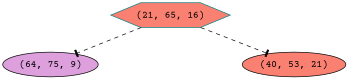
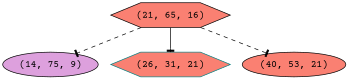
node "(21, 65, 16)": color teal -> black
node "(64, 75, 9)": label "(64, 75, 9)" -> "(14, 75, 9)"
node "(26, 31, 21)": added
